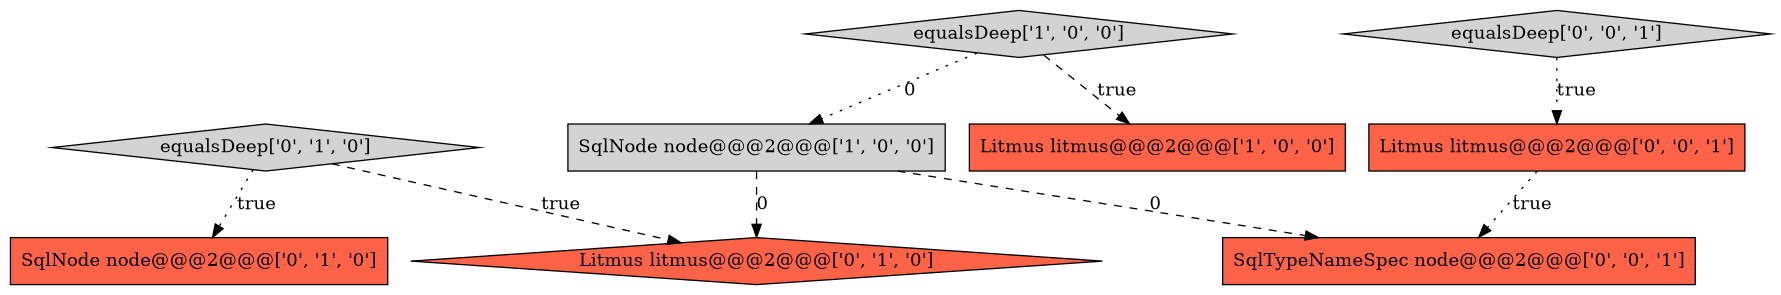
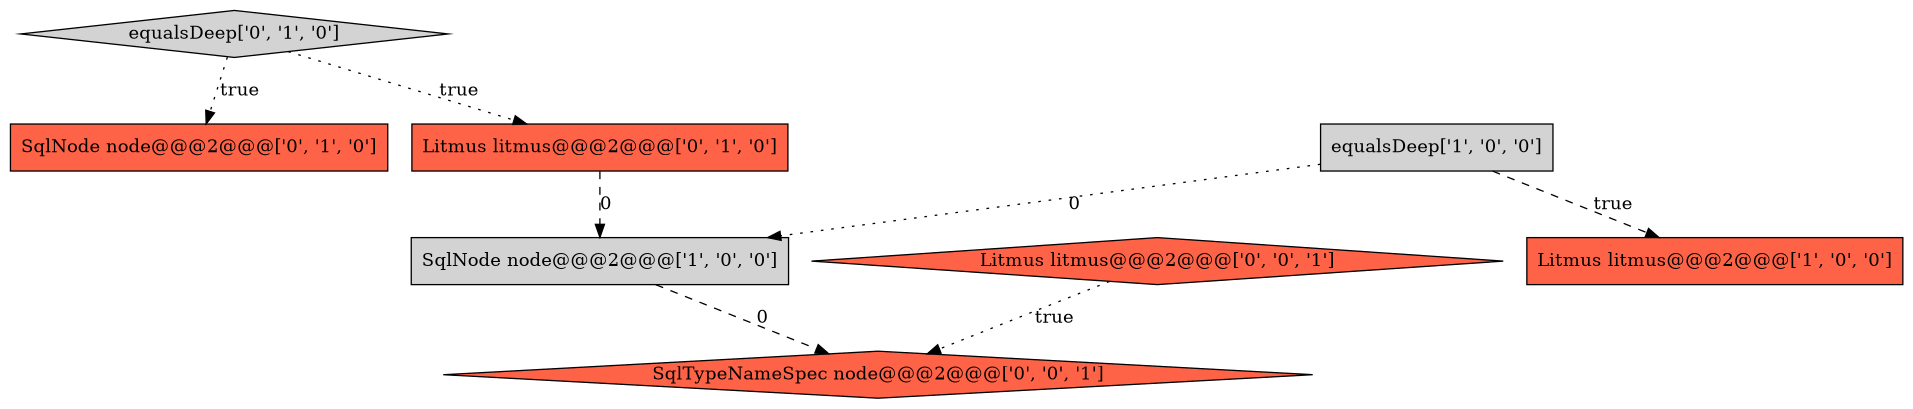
node "equalsDeep['1', '0', '0']": shape diamond -> box
node "equalsDeep['0', '0', '1']": removed
node "Litmus litmus@@@2@@@['0', '0', '1']": shape box -> diamond
edge "SqlNode node@@@2@@@['1', '0', '0']" -> "Litmus litmus@@@2@@@['0', '1', '0']": reversed
edge "equalsDeep['0', '1', '0']" -> "Litmus litmus@@@2@@@['0', '1', '0']": style dashed -> dotted
node "Litmus litmus@@@2@@@['0', '1', '0']": shape diamond -> box
node "SqlTypeNameSpec node@@@2@@@['0', '0', '1']": shape box -> diamond
